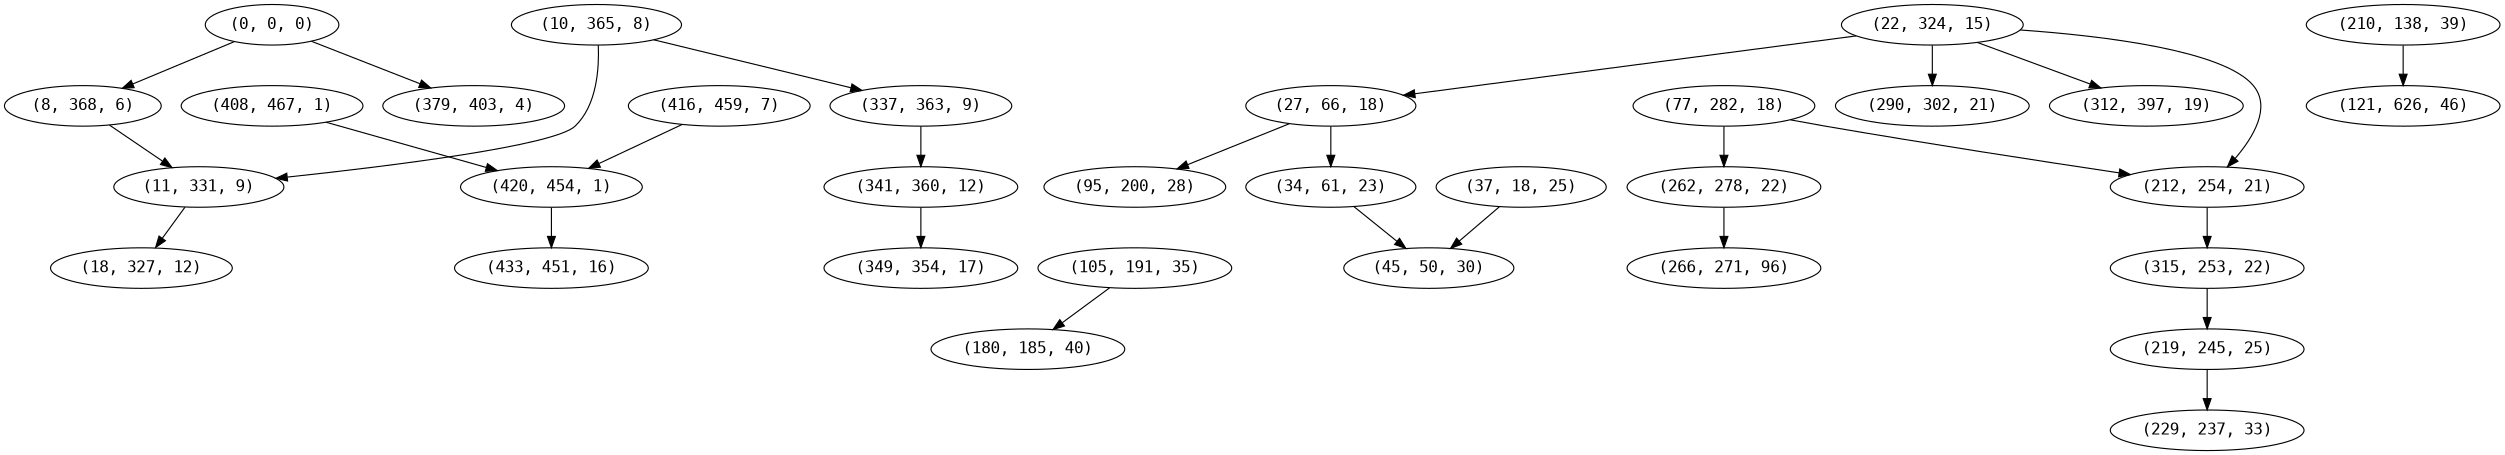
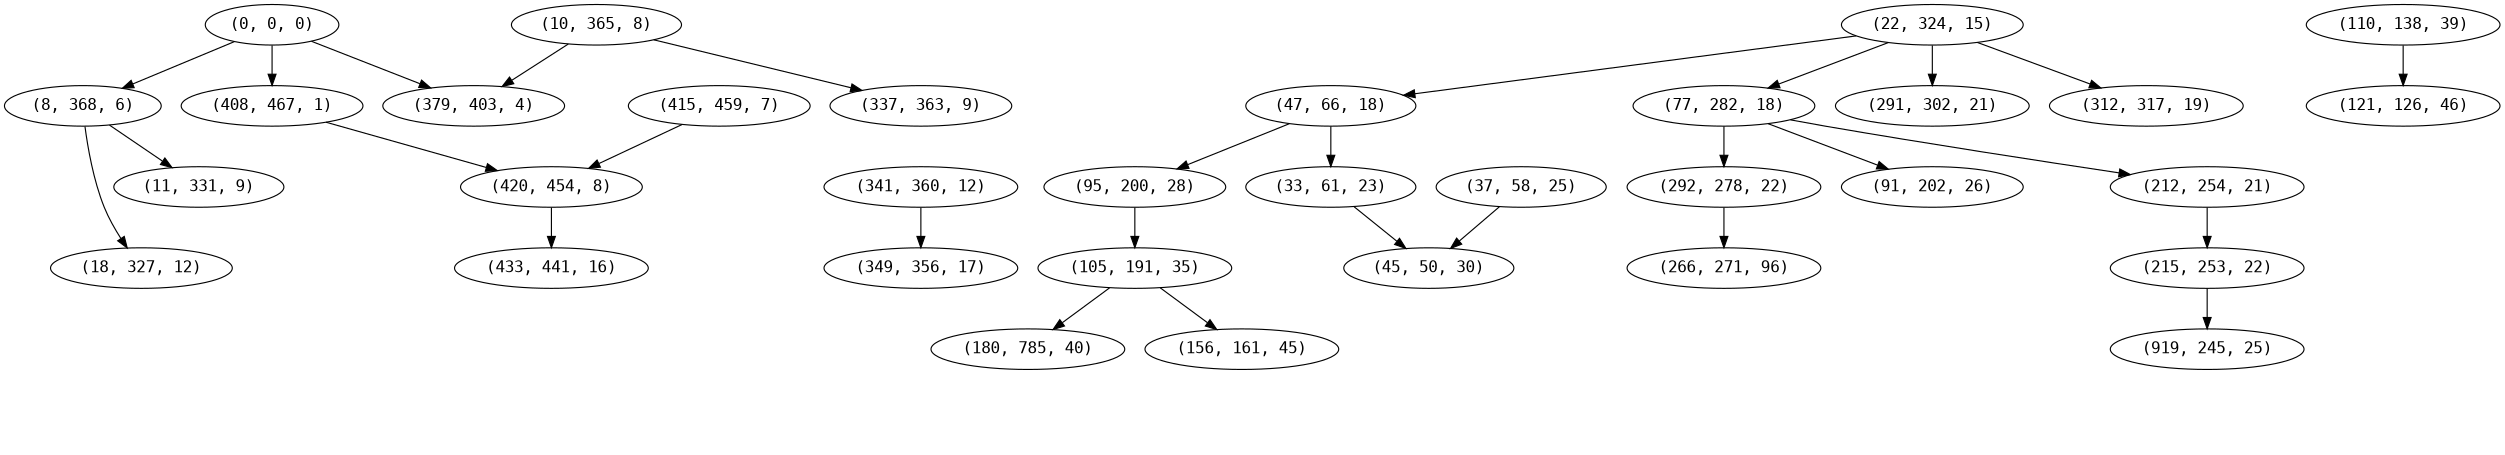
node "(210, 138, 39)": label "(210, 138, 39)" -> "(110, 138, 39)"
edge "(22, 324, 15)" -> "(212, 254, 21)": now "(22, 324, 15)" -> "(77, 282, 18)"
edge "(0, 0, 0)" -> "(408, 467, 1)": added
node "(416, 459, 7)": label "(416, 459, 7)" -> "(415, 459, 7)"
node "(27, 66, 18)": label "(27, 66, 18)" -> "(47, 66, 18)"
node "(290, 302, 21)": label "(290, 302, 21)" -> "(291, 302, 21)"
node "(312, 397, 19)": label "(312, 397, 19)" -> "(312, 317, 19)"
node "(121, 626, 46)": label "(121, 626, 46)" -> "(121, 126, 46)"
edge "(337, 363, 9)" -> "(341, 360, 12)": removed
edge "(10, 365, 8)" -> "(11, 331, 9)": now "(10, 365, 8)" -> "(379, 403, 4)"
node "(420, 454, 1)": label "(420, 454, 1)" -> "(420, 454, 8)"
node "(34, 61, 23)": label "(34, 61, 23)" -> "(33, 61, 23)"
node "(37, 18, 25)": label "(37, 18, 25)" -> "(37, 58, 25)"
node "(262, 278, 22)": label "(262, 278, 22)" -> "(292, 278, 22)"
node "(91, 202, 26)": added
edge "(95, 200, 28)" -> "(105, 191, 35)": added
edge "(11, 331, 9)" -> "(18, 327, 12)": now "(8, 368, 6)" -> "(18, 327, 12)"
node "(433, 451, 16)": label "(433, 451, 16)" -> "(433, 441, 16)"
node "(349, 354, 17)": label "(349, 354, 17)" -> "(349, 356, 17)"
node "(315, 253, 22)": label "(315, 253, 22)" -> "(215, 253, 22)"
node "(180, 185, 40)": label "(180, 185, 40)" -> "(180, 785, 40)"
node "(156, 161, 45)": added
node "(219, 245, 25)": label "(219, 245, 25)" -> "(919, 245, 25)"
node "(229, 237, 33)": removed
